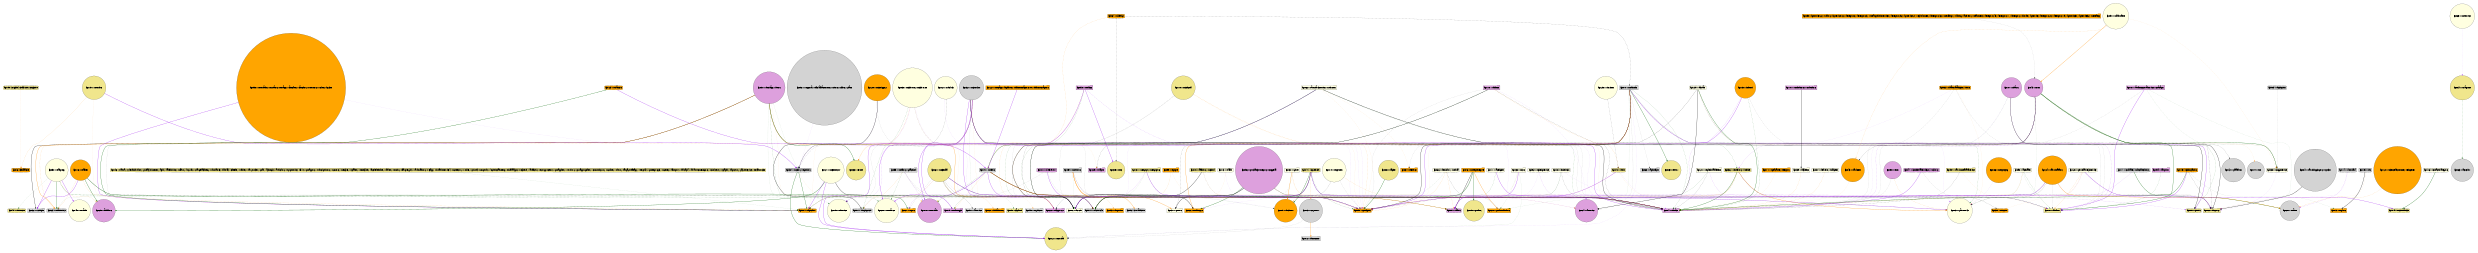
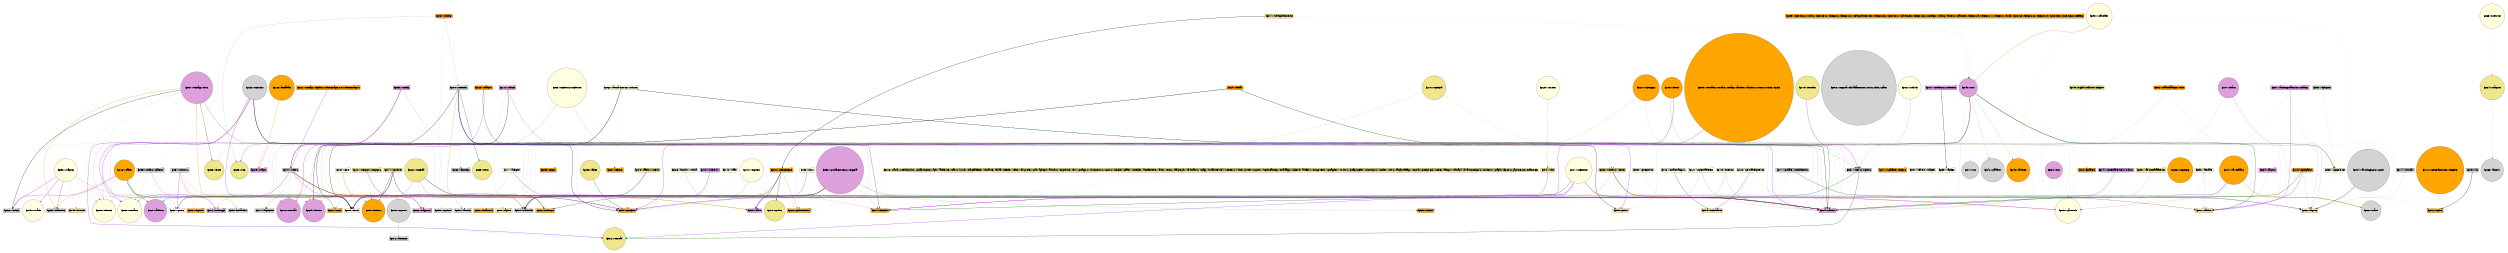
node "fg_077: r1useracquisitionservice": added
node "fg_126: r1acecallback": added
node "fg_129: r1delstats": fillcolor lightyellow -> orange
edge "fg_107: r1nbasvc" -> "fg_002: r1fmpsvc2": style bold -> dashed
edge "fg_120: r1mc3trigger2" -> "fg_017: r1buyingsvcio": style bold -> dashed
edge "fg_116: r1trafbes" -> "fg_023: r1soaomsvtr2": style dashed -> bold
edge "fg_054: r1mobiorsvc" -> "fg_031: r1pessvc": color darkorange -> purple
